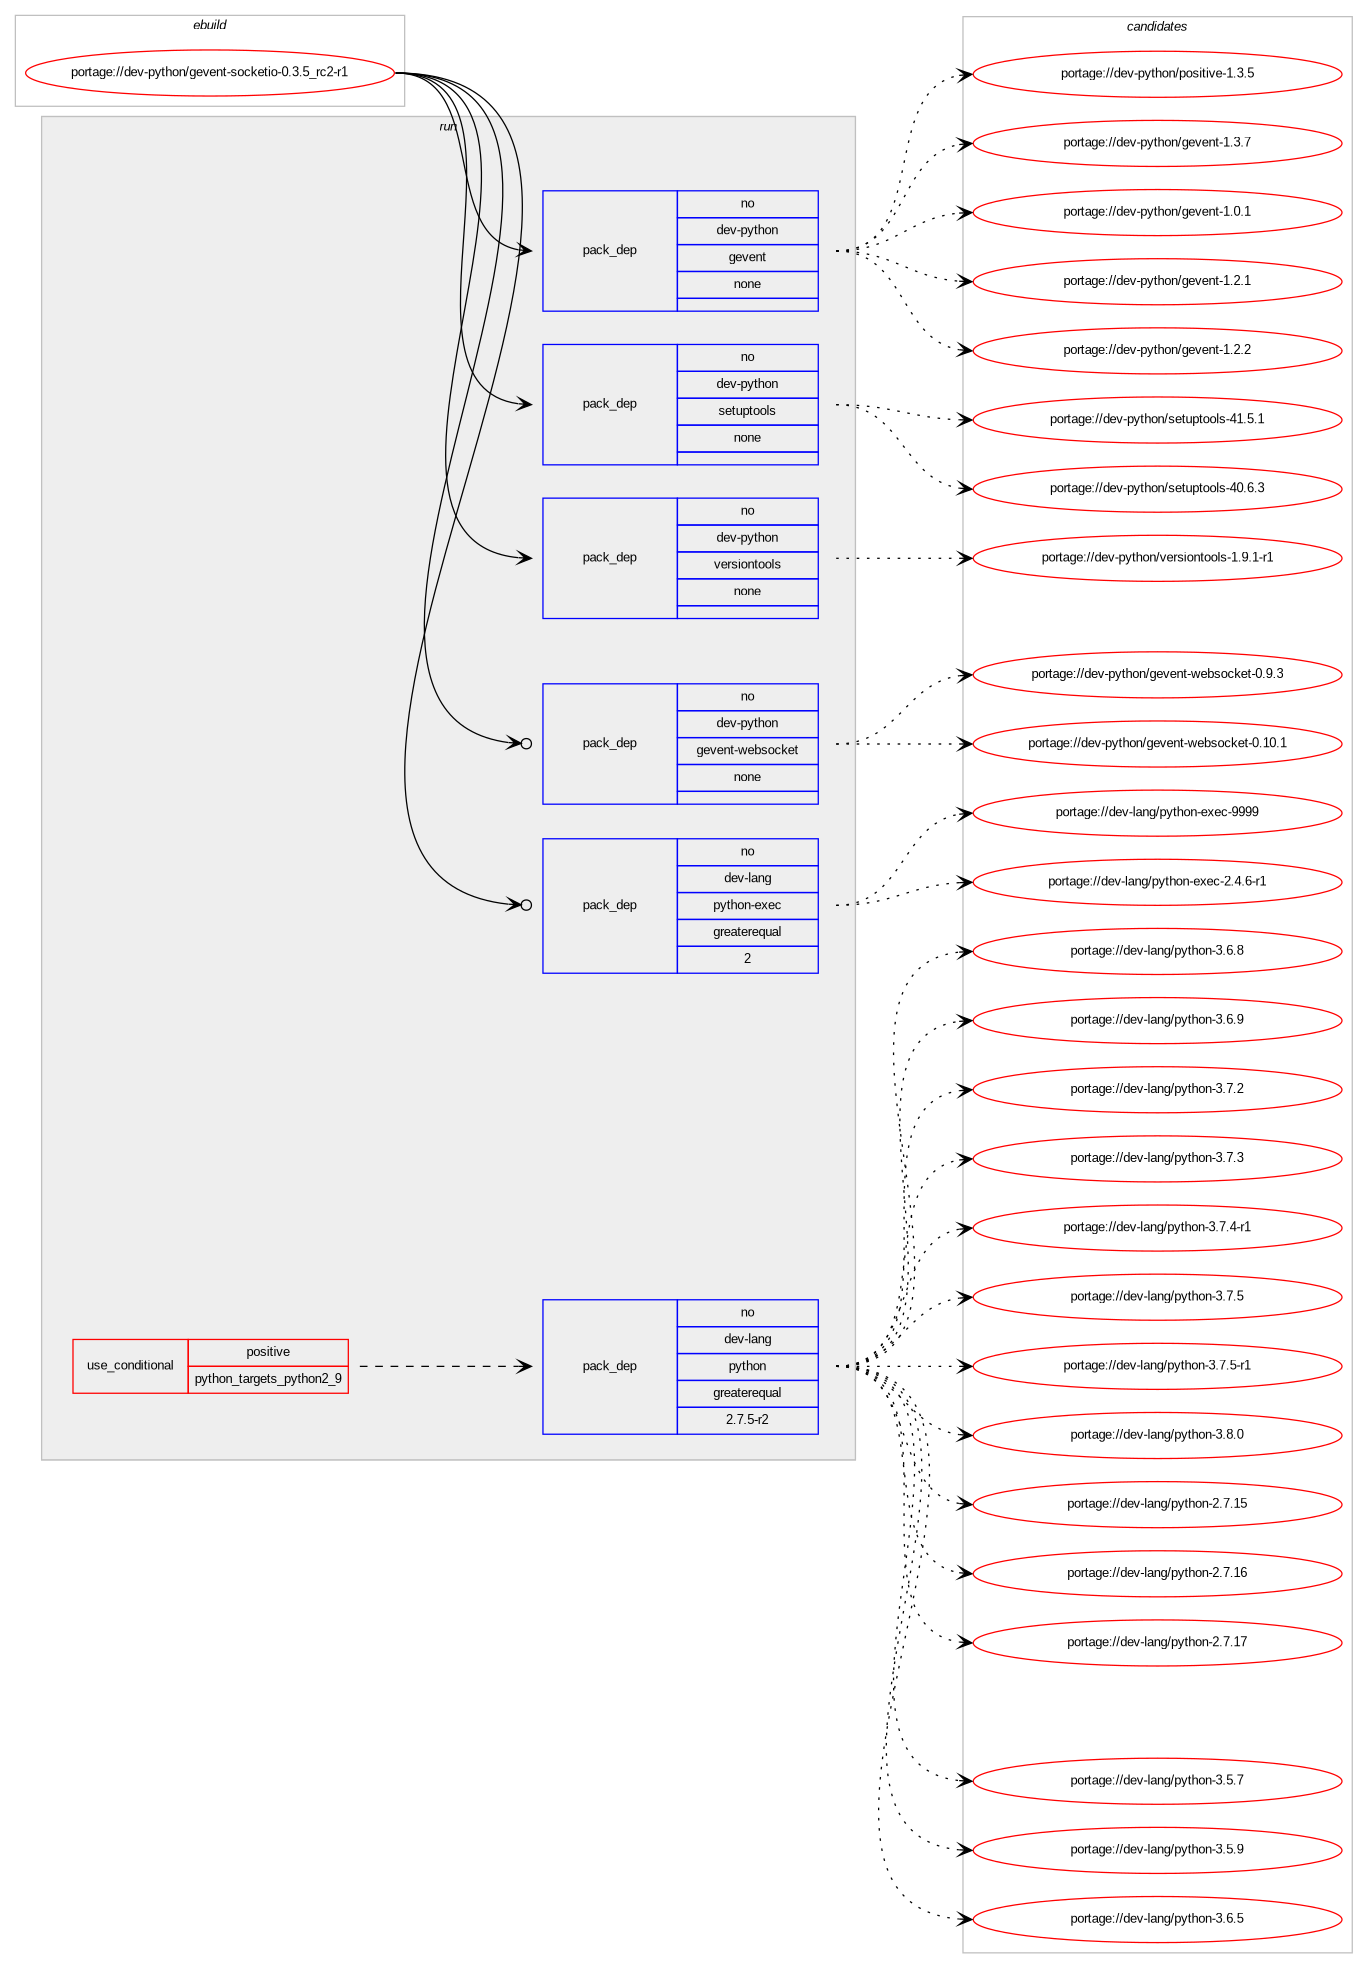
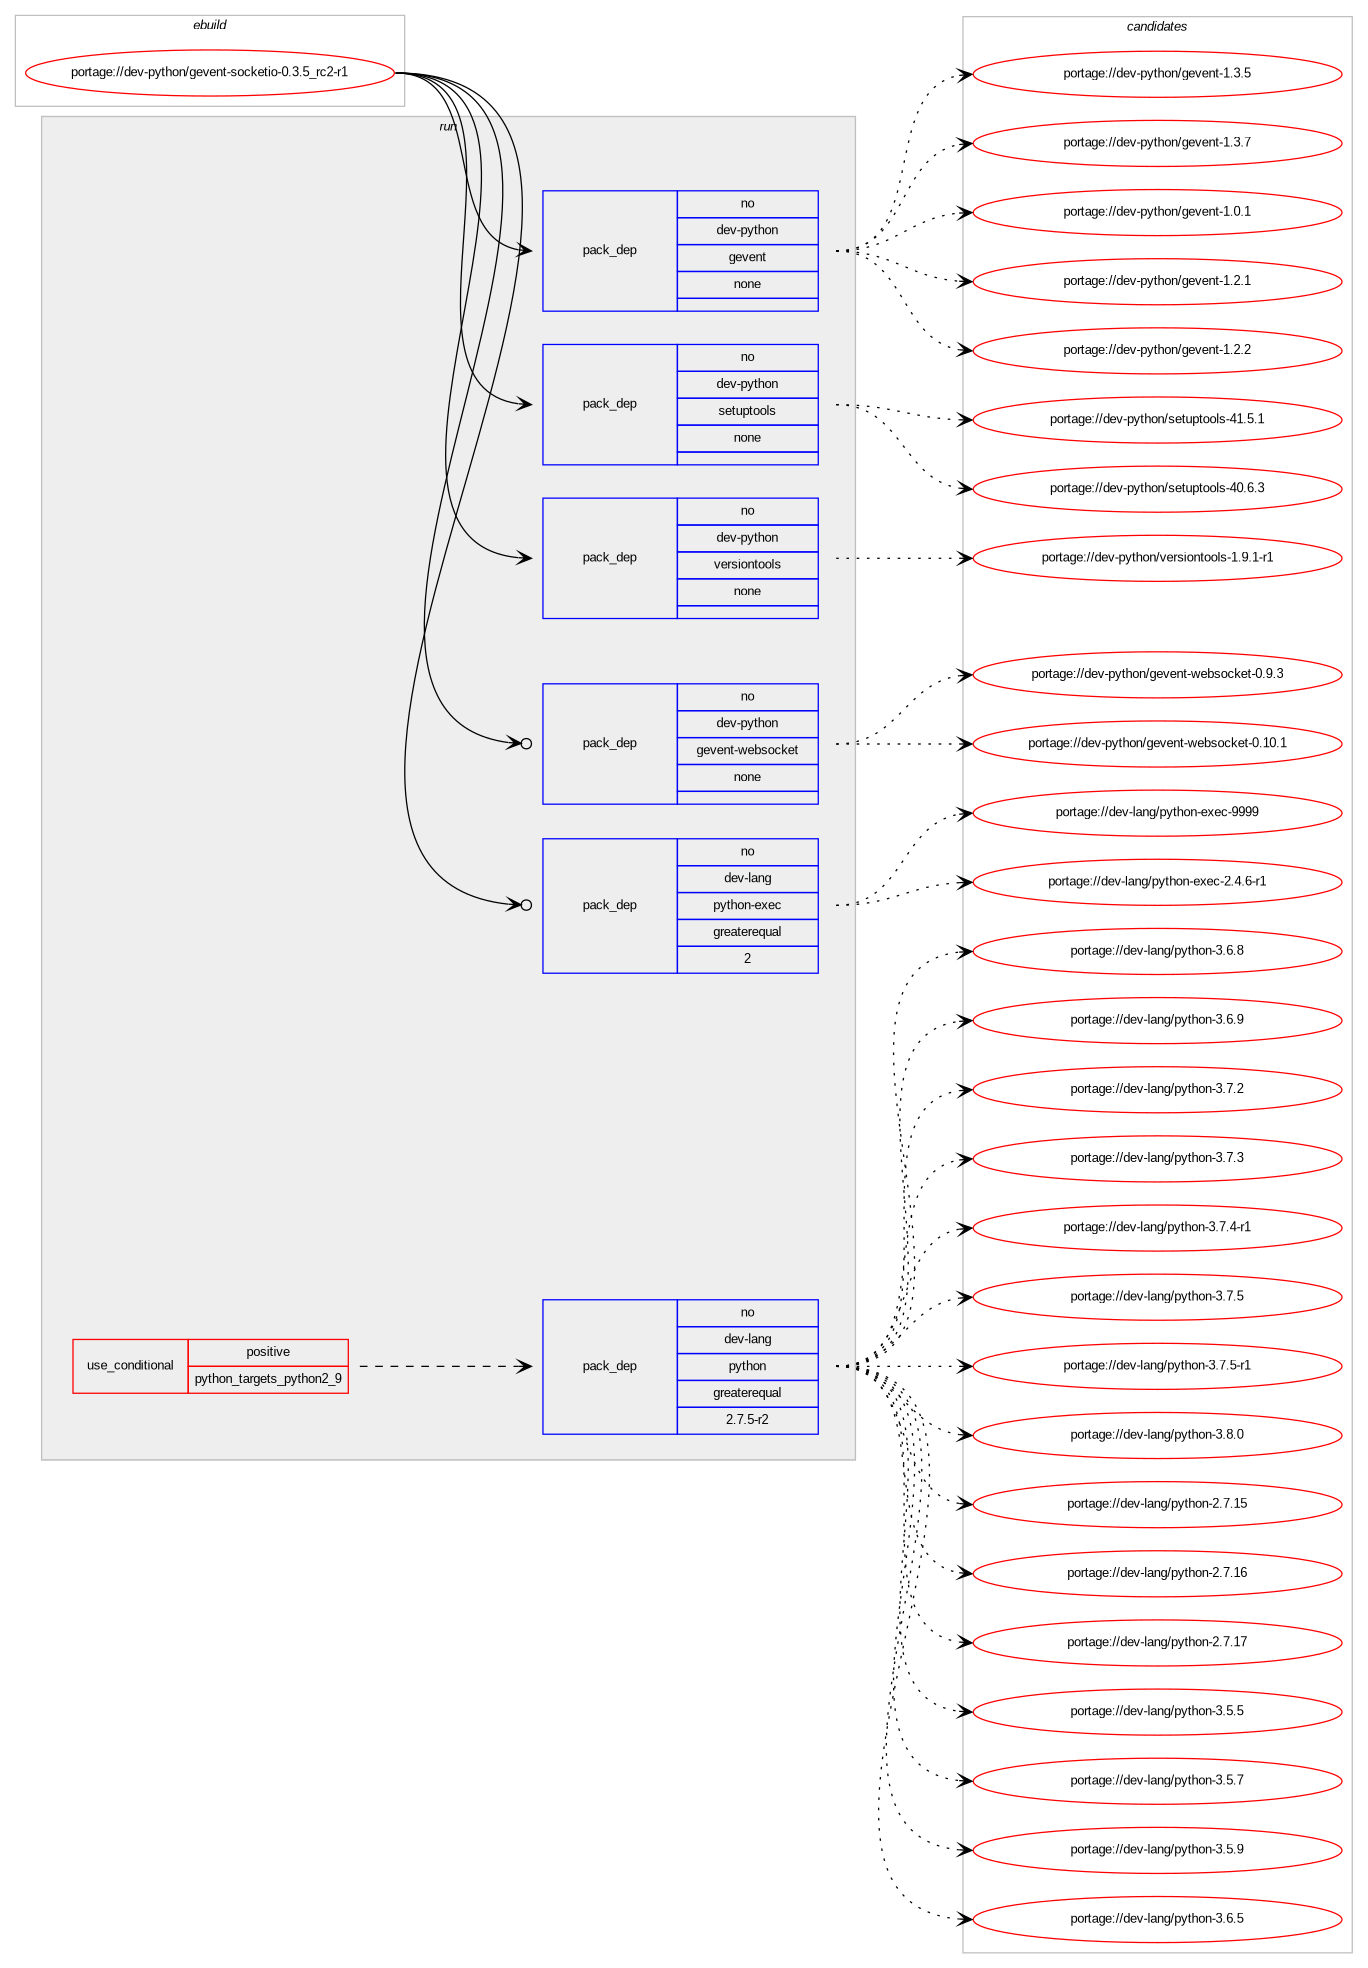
node "portage://dev-python/positive-1.3.5": label "portage://dev-python/positive-1.3.5" -> "portage://dev-python/gevent-1.3.5"
node "portage://dev-lang/python-3.5.5": added
